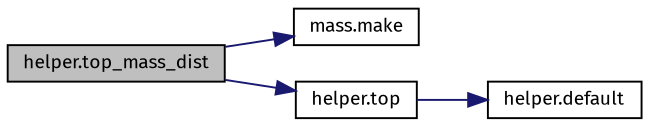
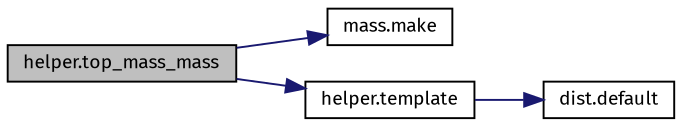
node "helper.top_mass_dist": label "helper.top_mass_dist" -> "helper.top_mass_mass"
node "helper.top": label "helper.top" -> "helper.template"
node "helper.default": label "helper.default" -> "dist.default"
